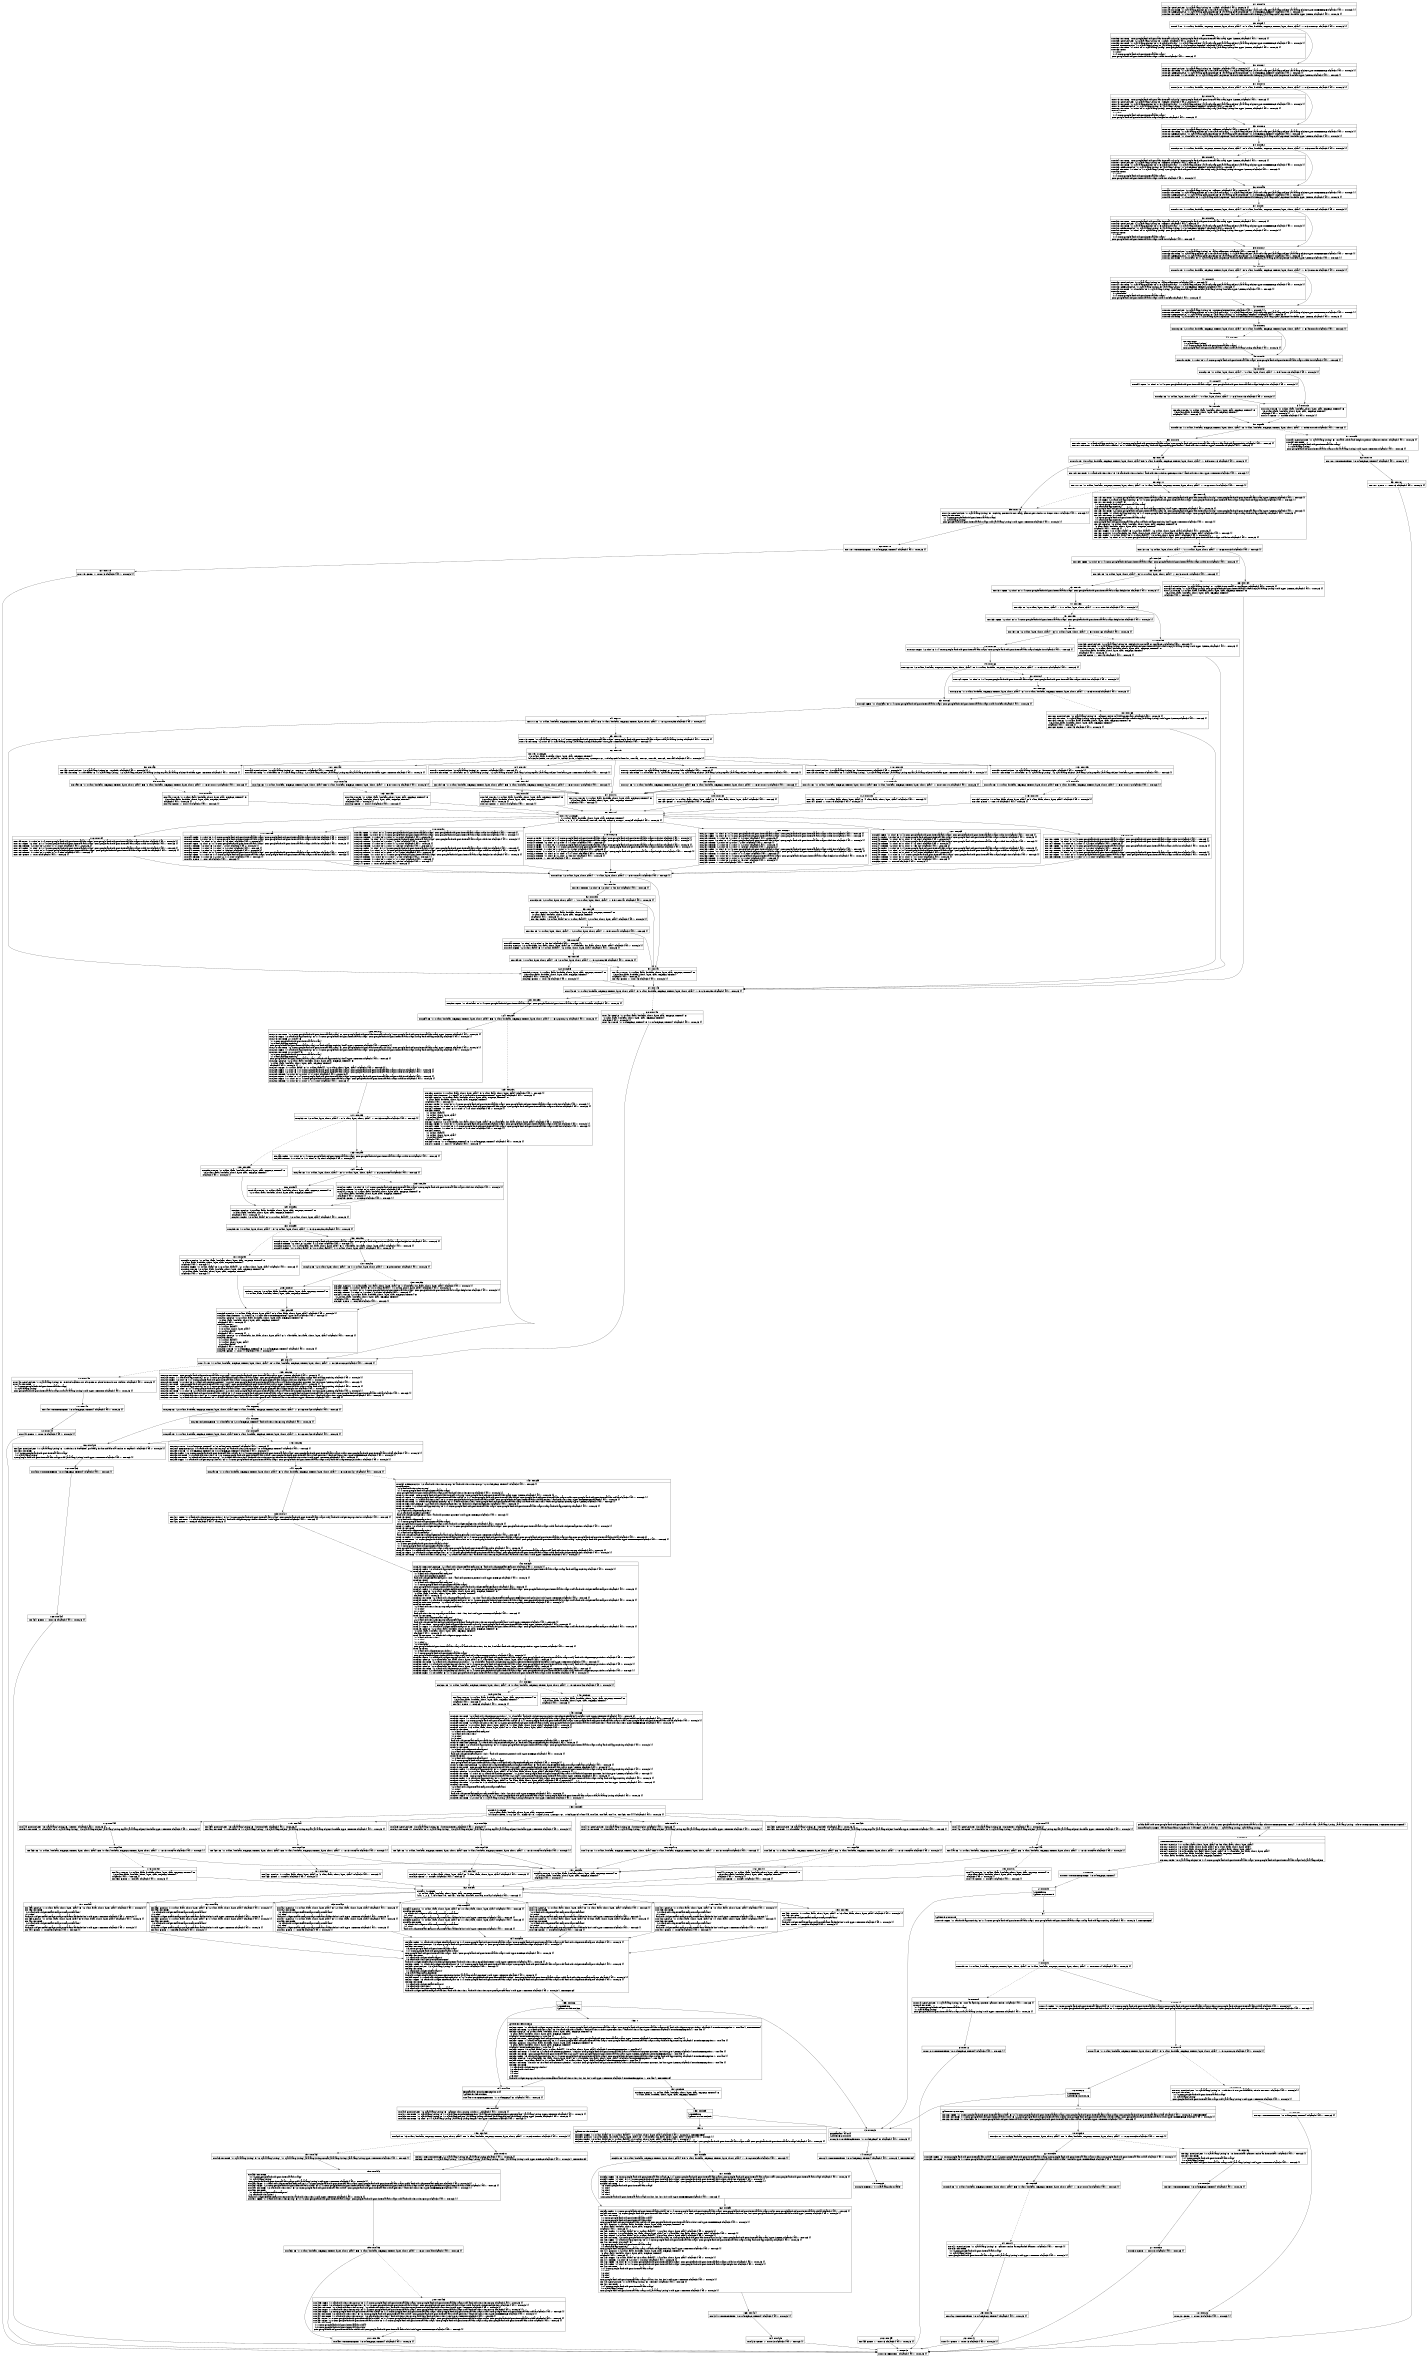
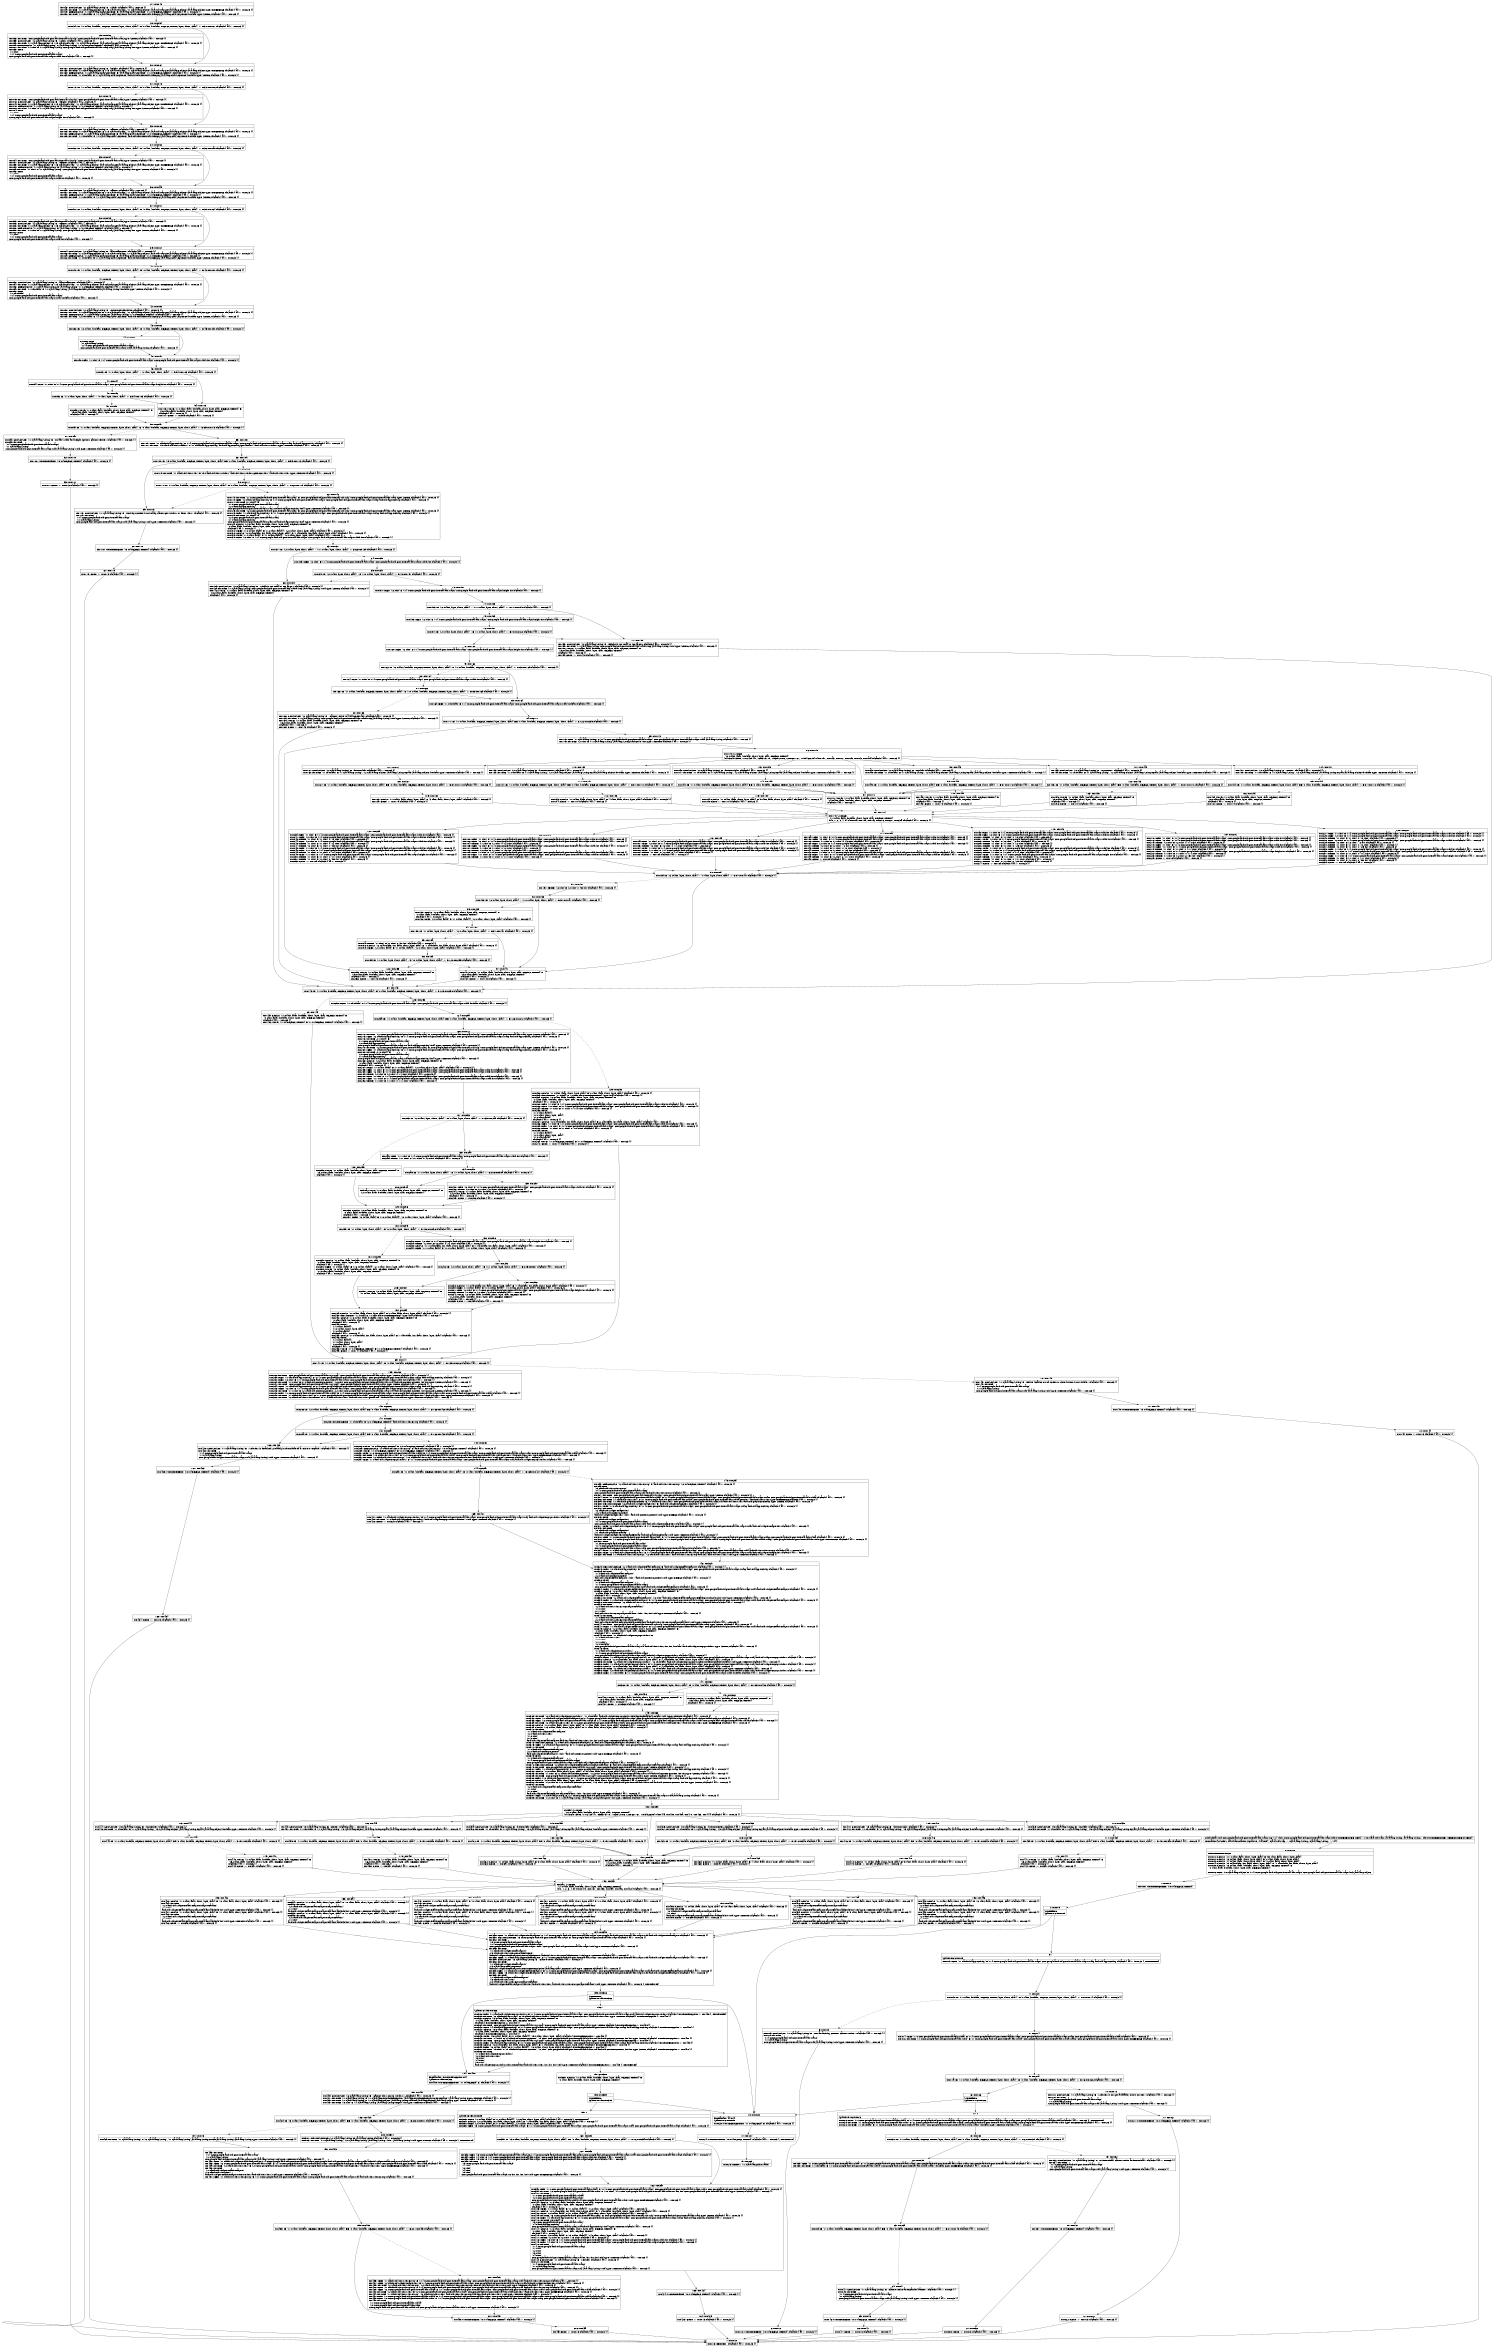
node "187: 0x0478": added
edge "201: 0x04fe" -> "202: 0x04ff": added
